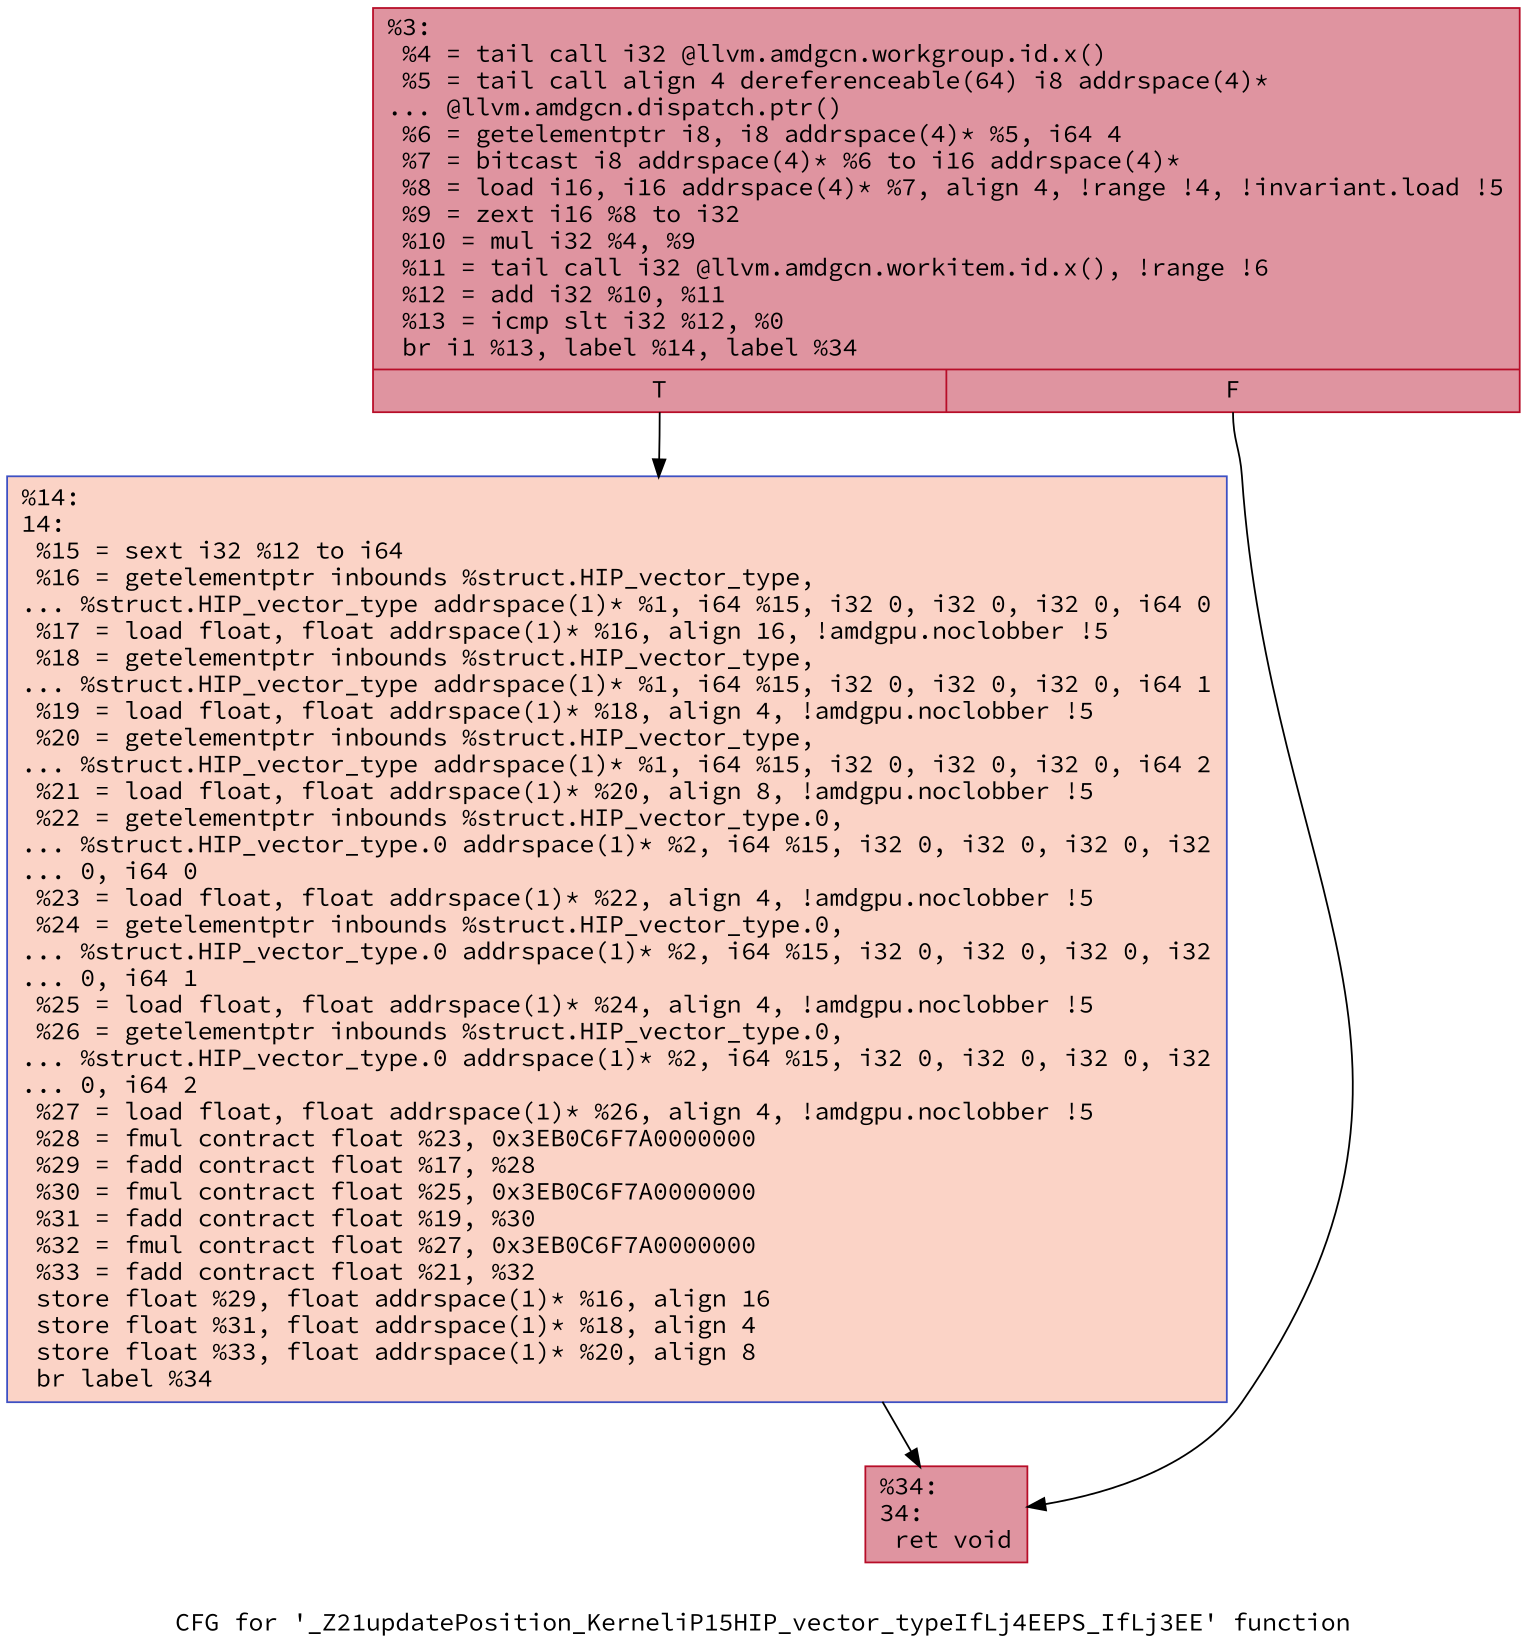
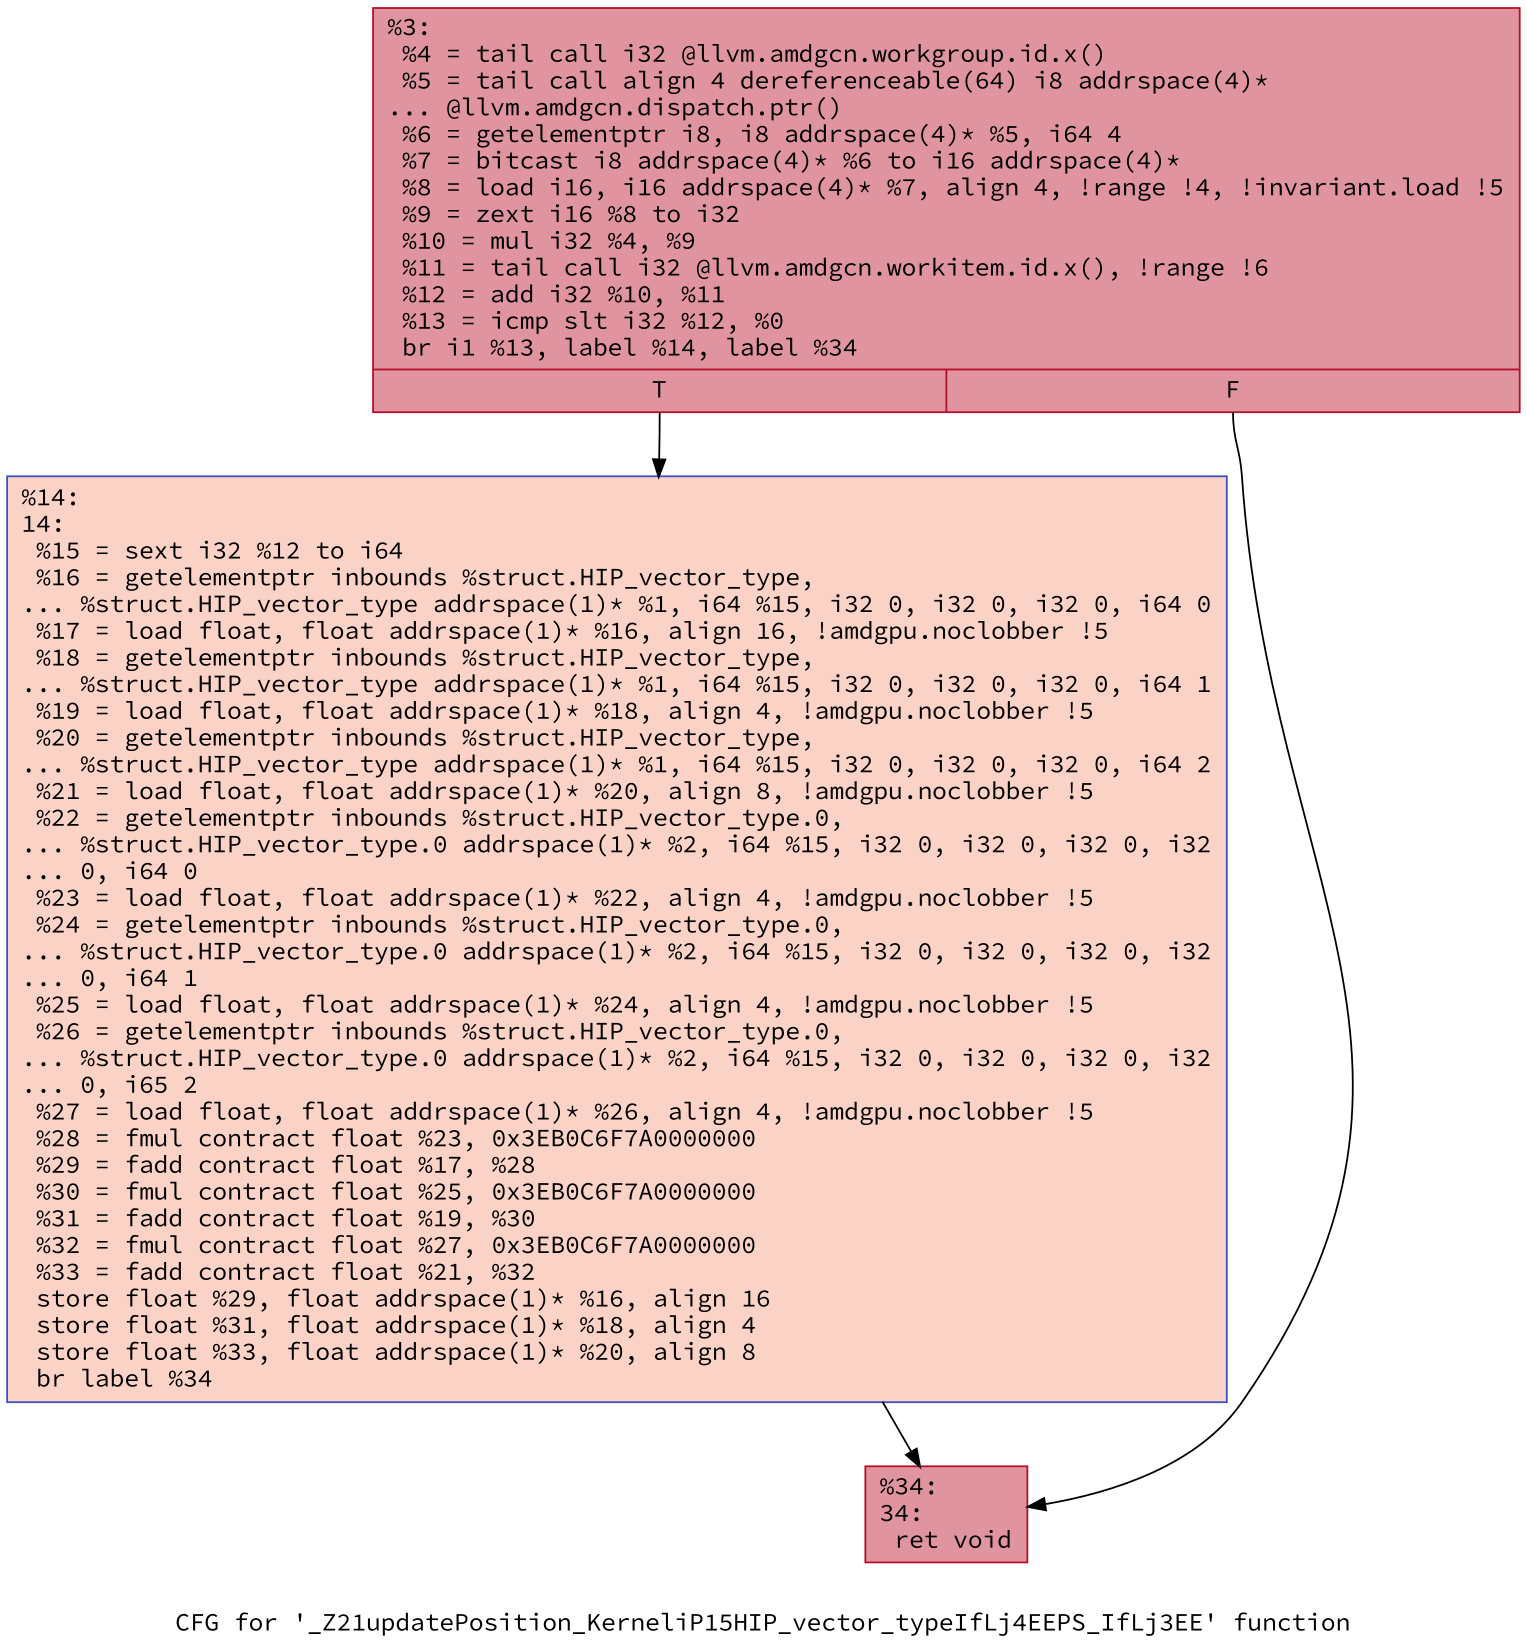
node "%14:": text "... 0, i64 2" -> "... 0, i65 2"
